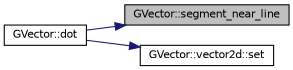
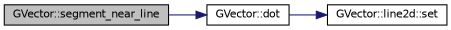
edge "GVector::dot" -> "GVector::segment_near_line": reversed
node "GVector::vector2d::set": label "GVector::vector2d::set" -> "GVector::line2d::set"
